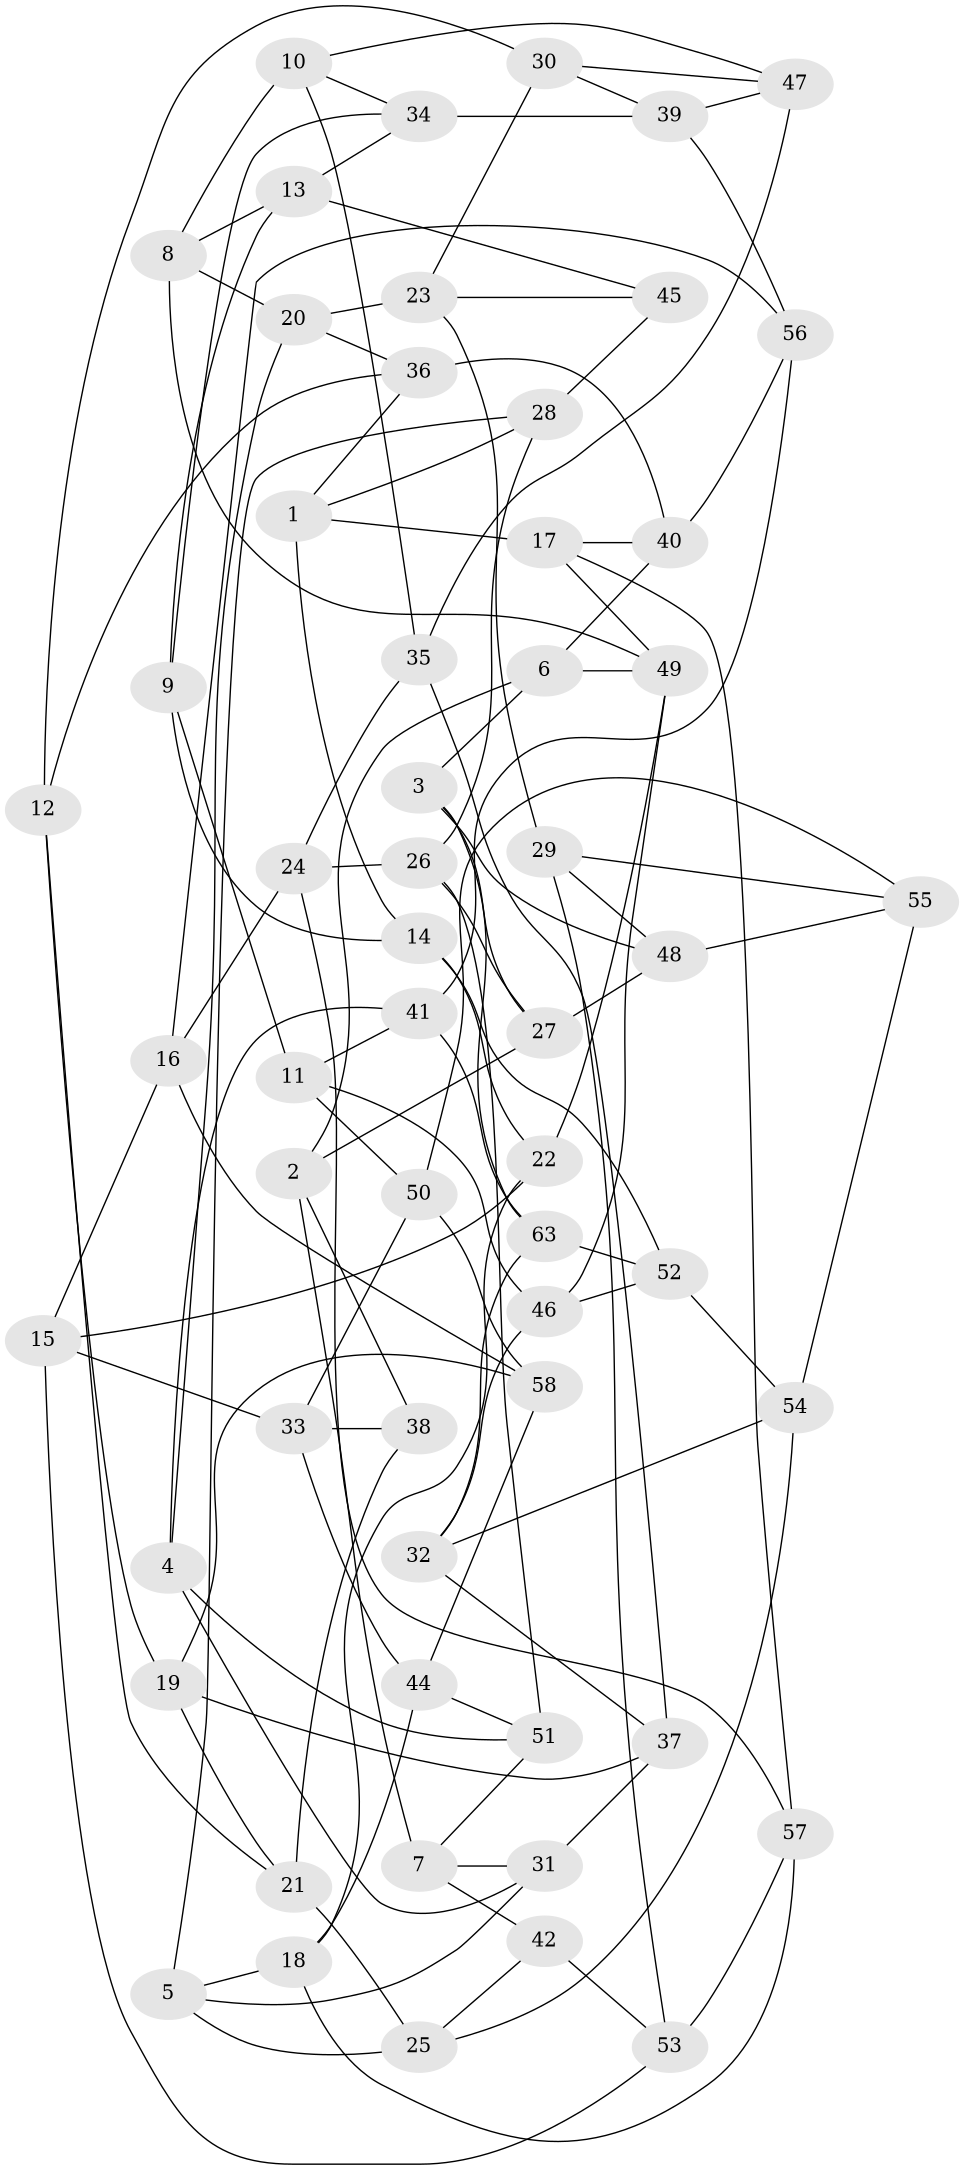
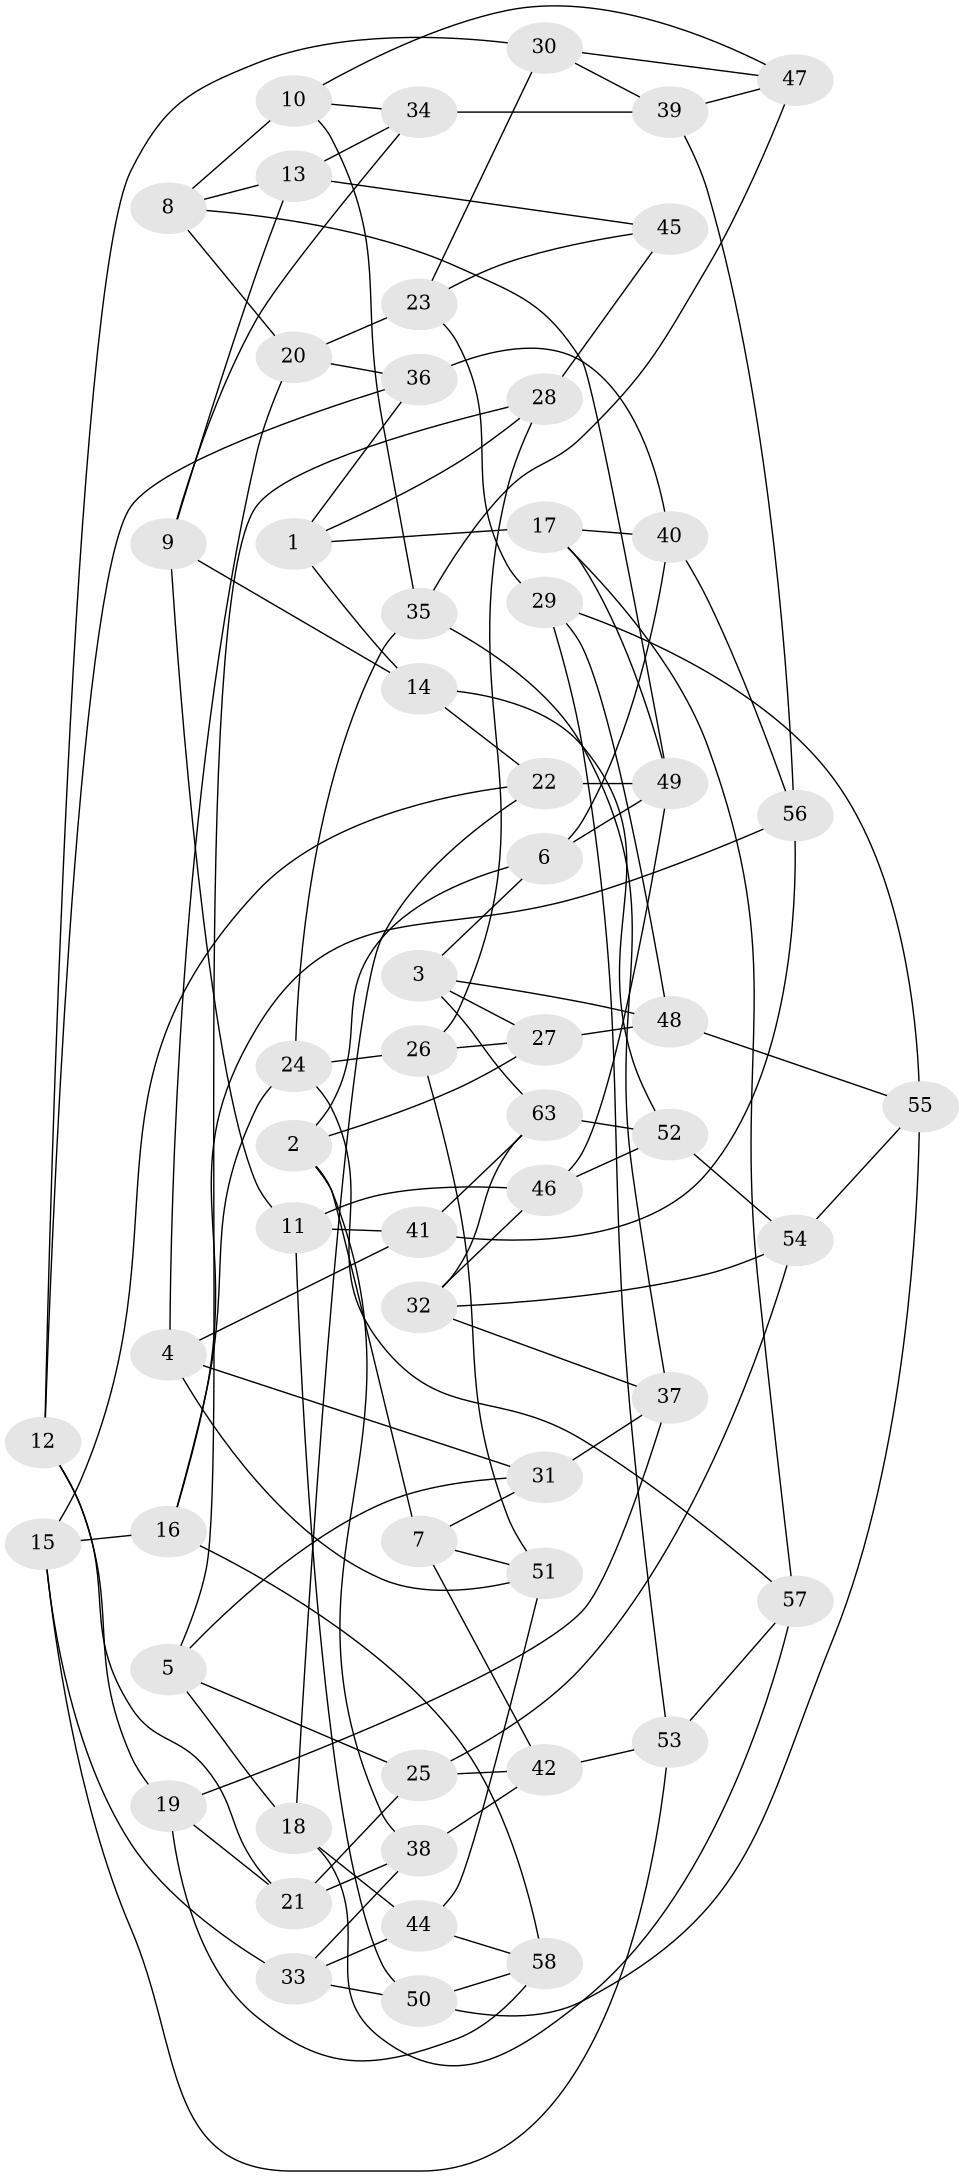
edge "42" -- "38": added
